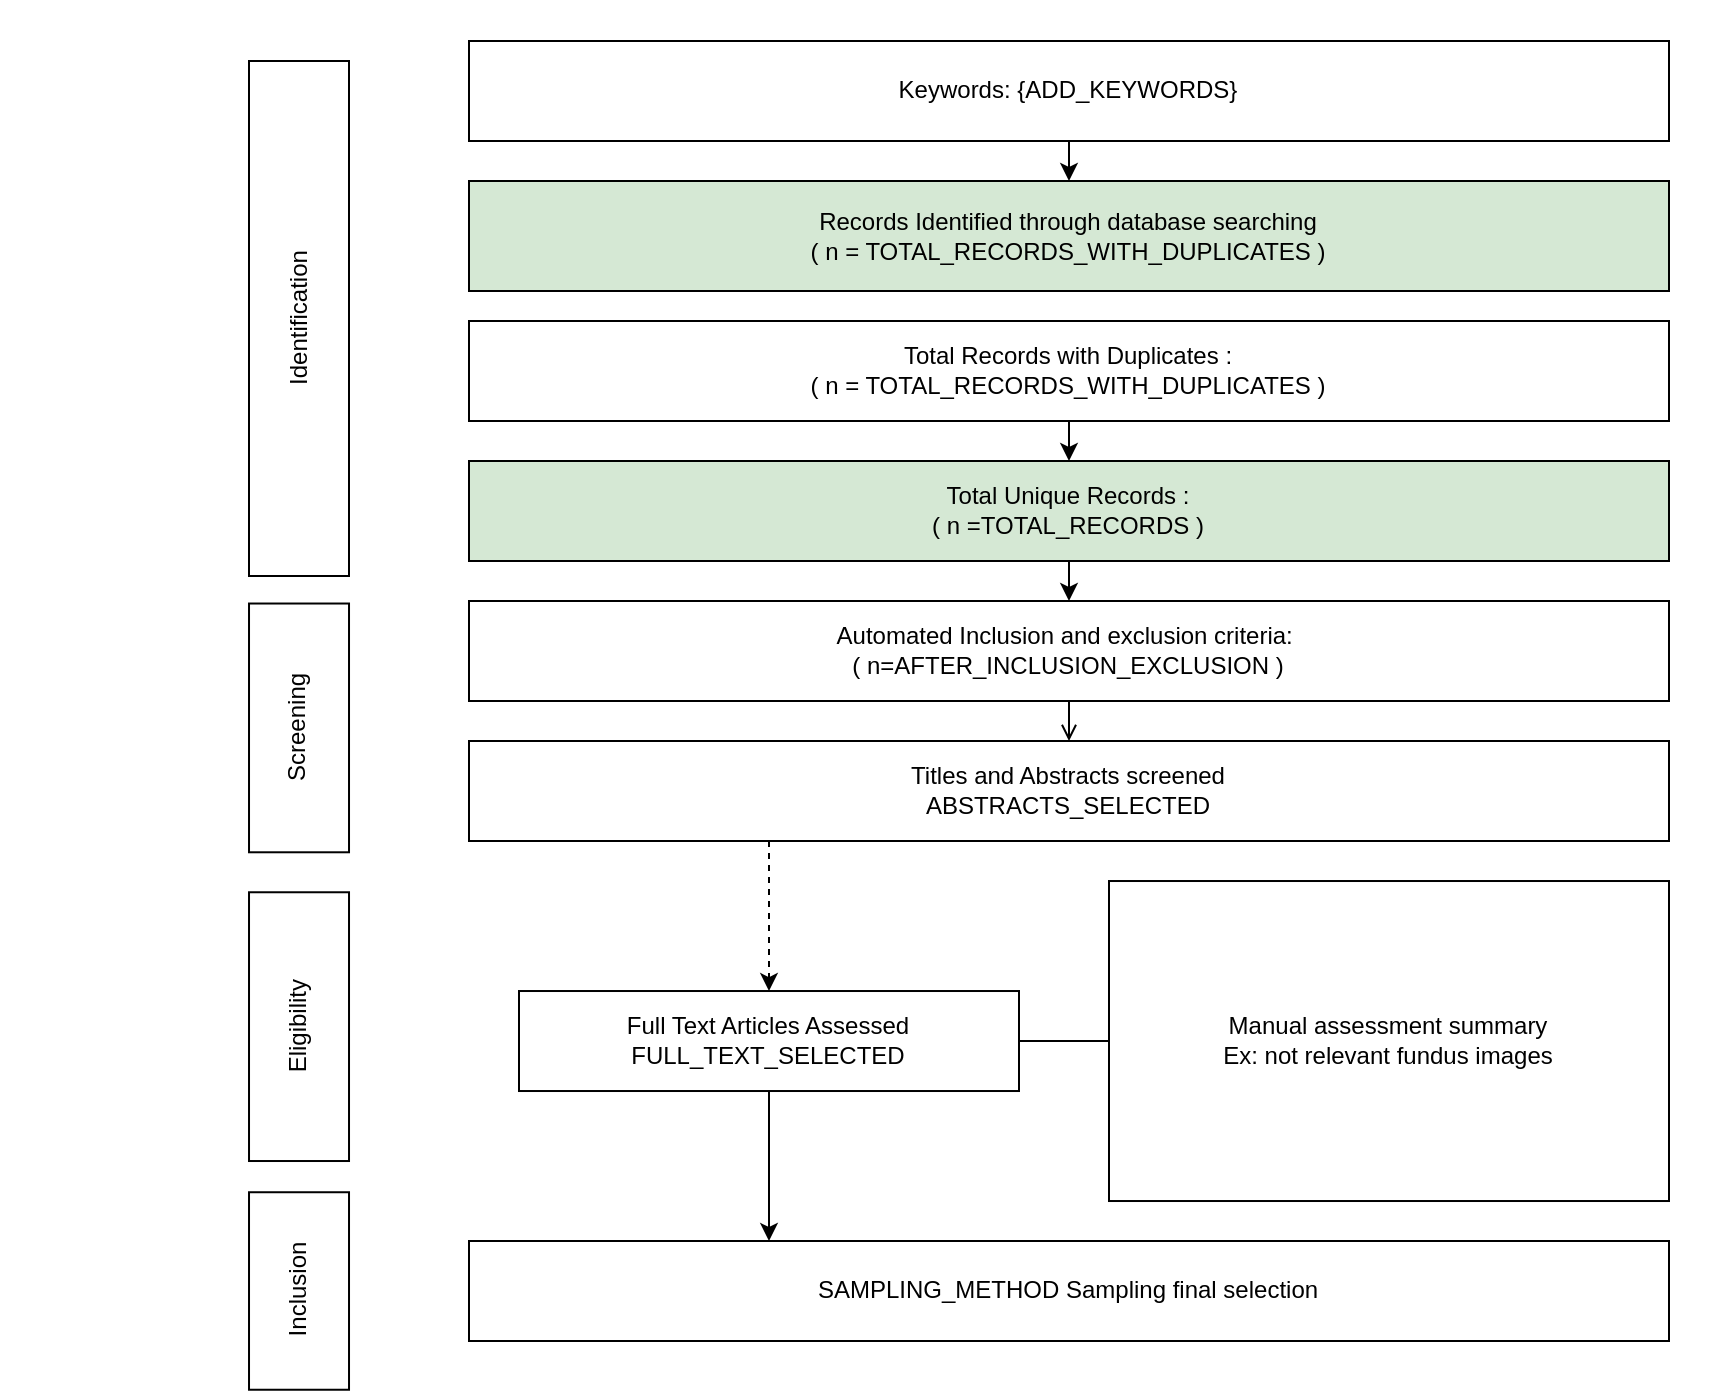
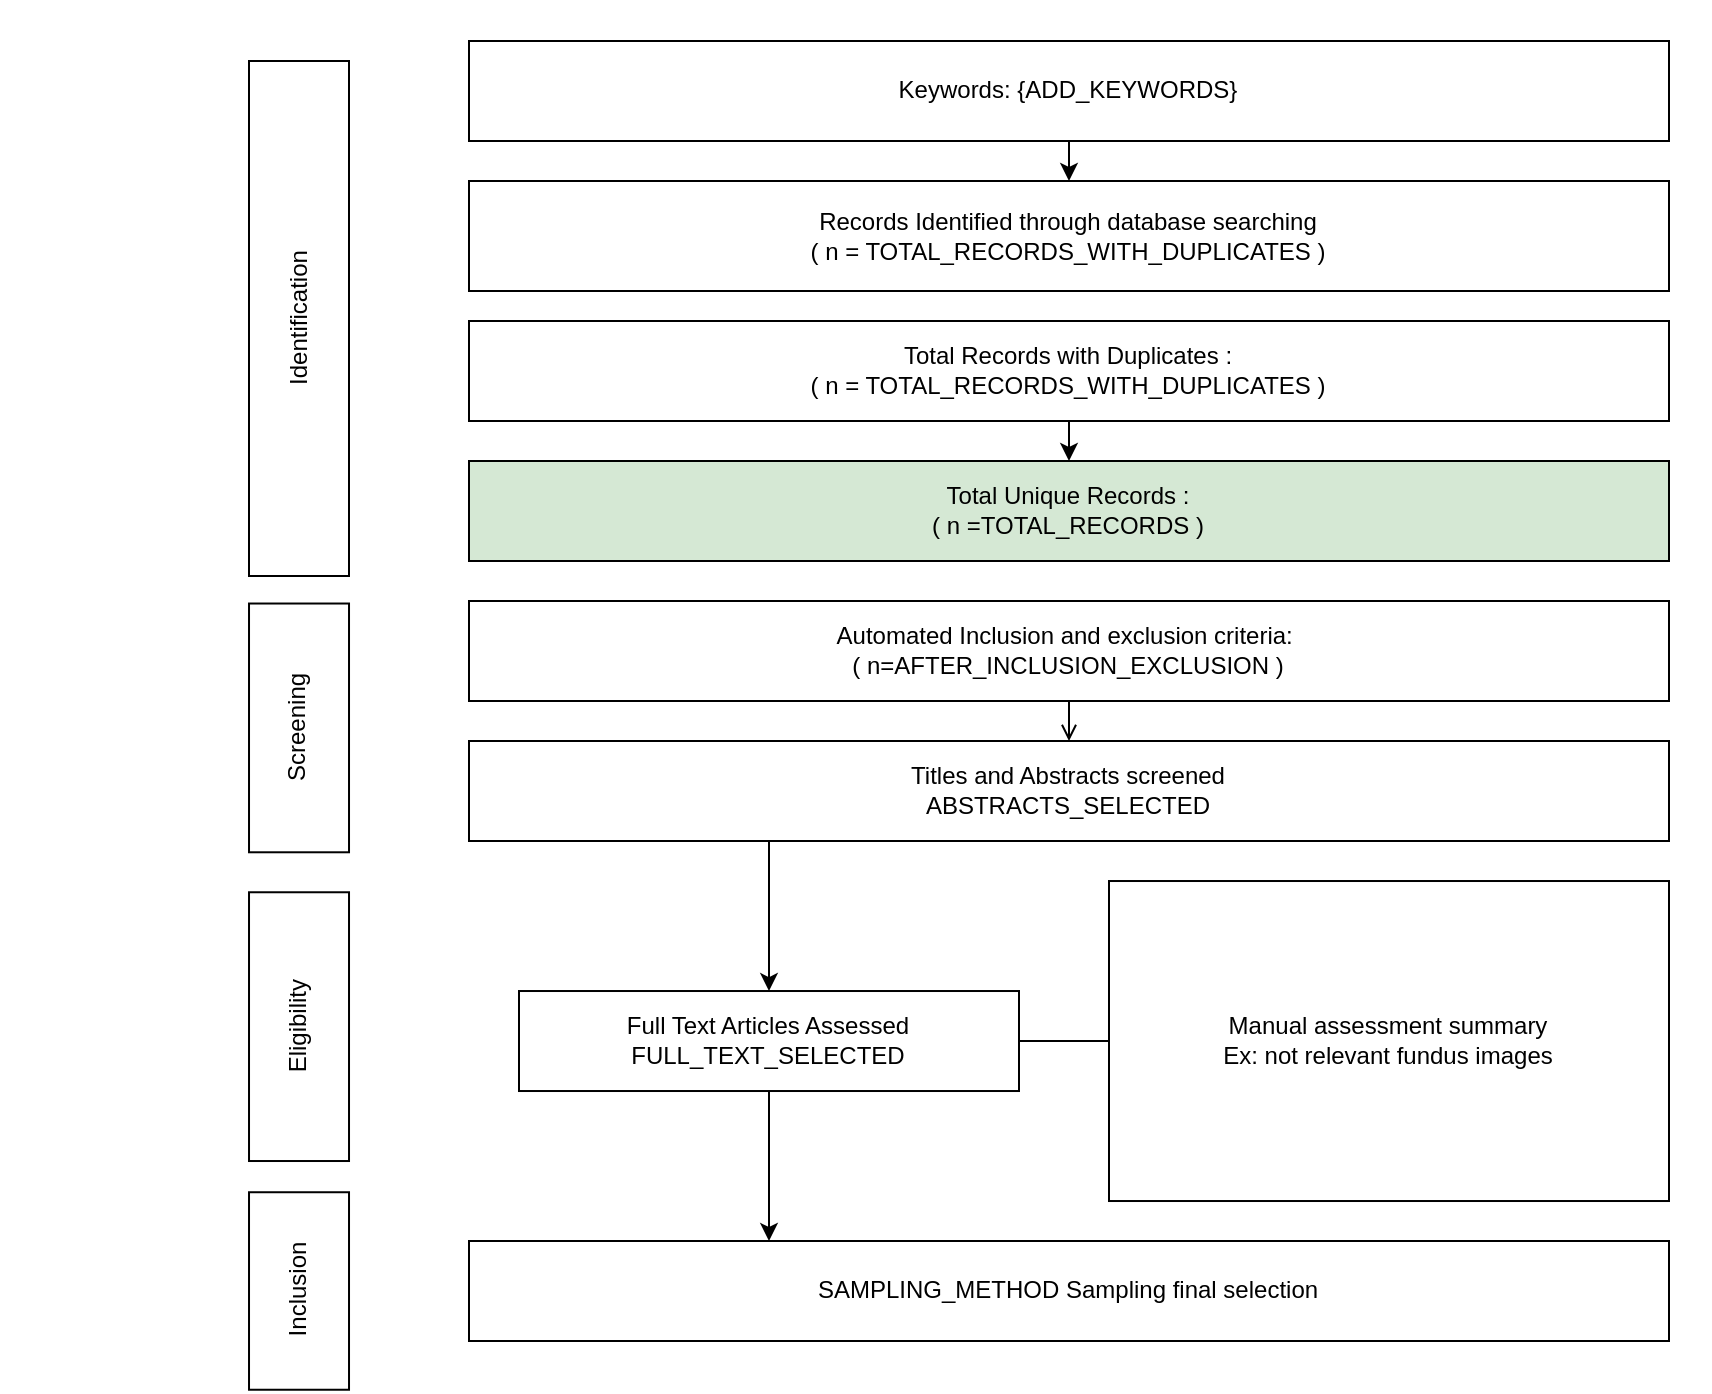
node "Records Identified through database searching ( n = TOTAL_RECORDS_WITH_DUPLICATES )": fillcolor #d5e8d4 -> #ffffff
edge "Total Unique Records : ( n =TOTAL_RECORDS )" -> "Automated Inclusion and exclusion criteria: ( n=AFTER_INCLUSION_EXCLUSION )": removed
edge "Titles and Abstracts screened ABSTRACTS_SELECTED" -> "Full Text Articles Assessed FULL_TEXT_SELECTED": style dashed -> solid
